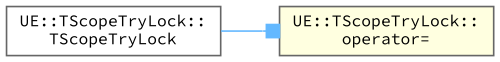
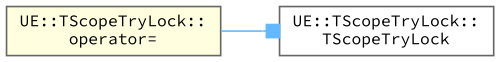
edge "UE::TScopeTryLock:: TScopeTryLock" -> "UE::TScopeTryLock:: operator=": reversed
